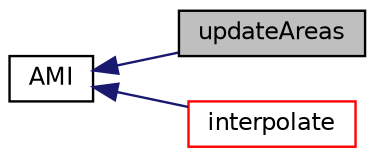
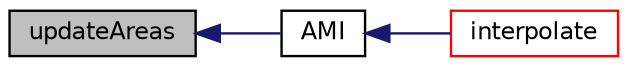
edge "updateAreas" -> "AMI": reversed
